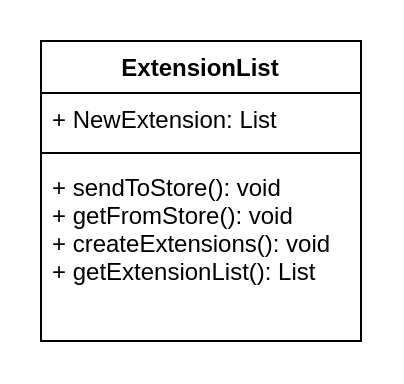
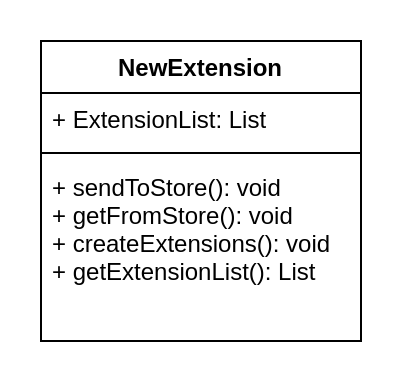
node "ExtensionList": label "ExtensionList" -> "NewExtension"
node "+ NewExtension: List": label "+ NewExtension: List" -> "+ ExtensionList: List"
